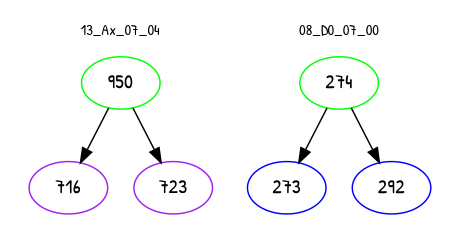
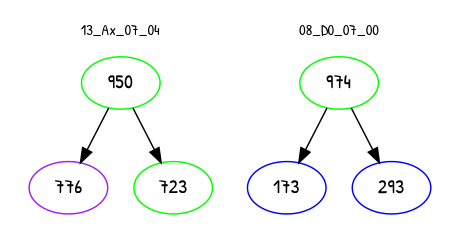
node "274": label "274" -> "974"
node "716": label "716" -> "776"
node "723": color purple -> green
node "273": label "273" -> "173"
node "292": label "292" -> "293"
